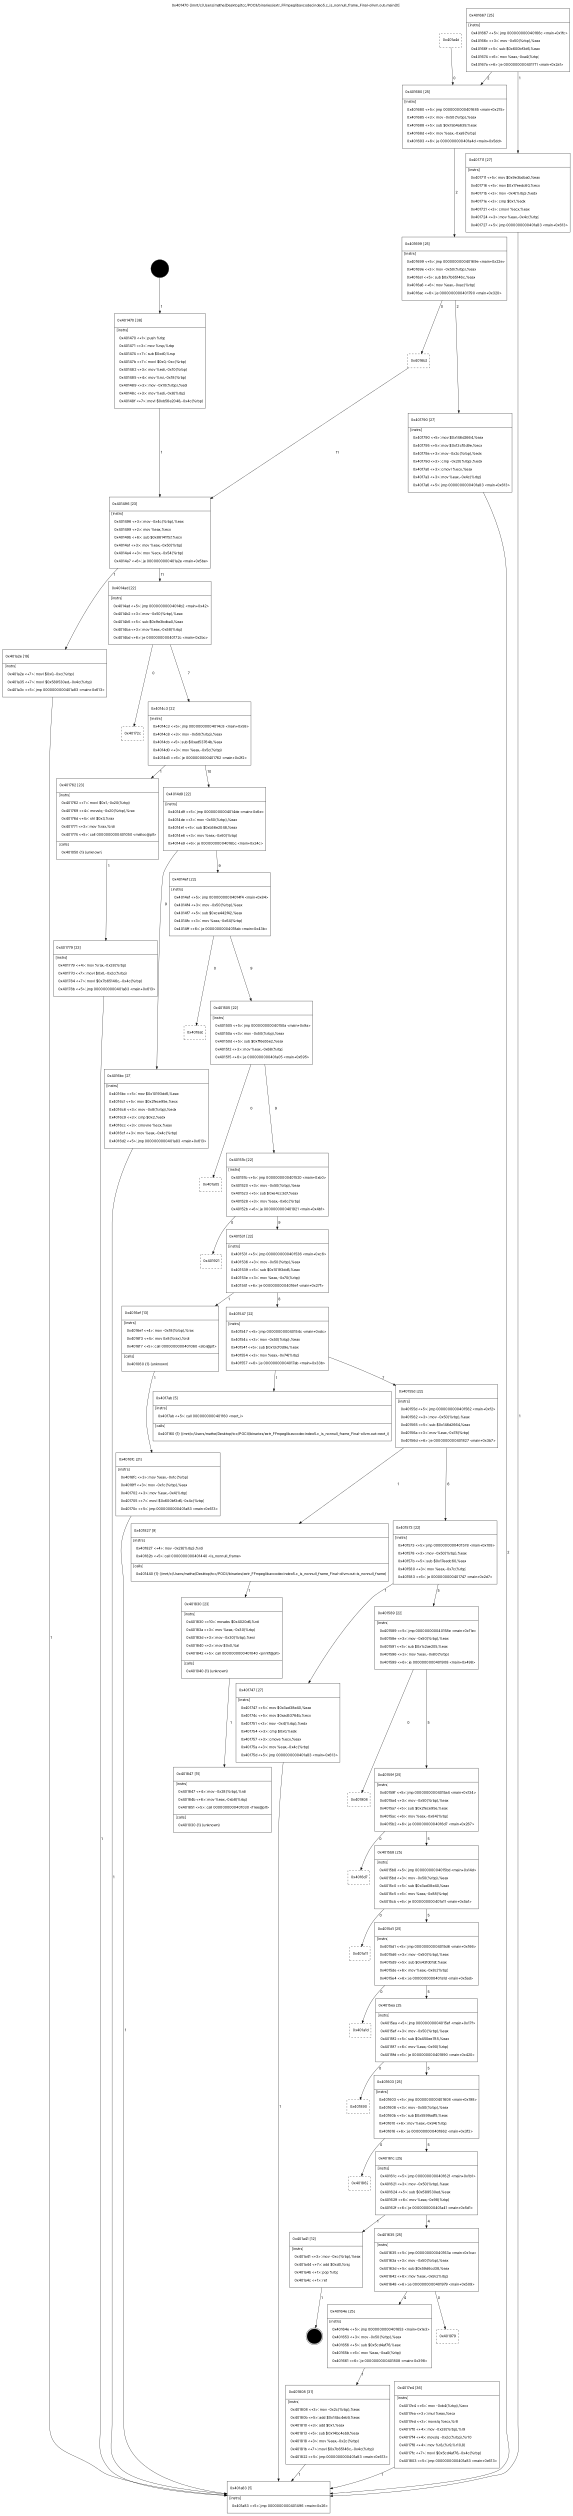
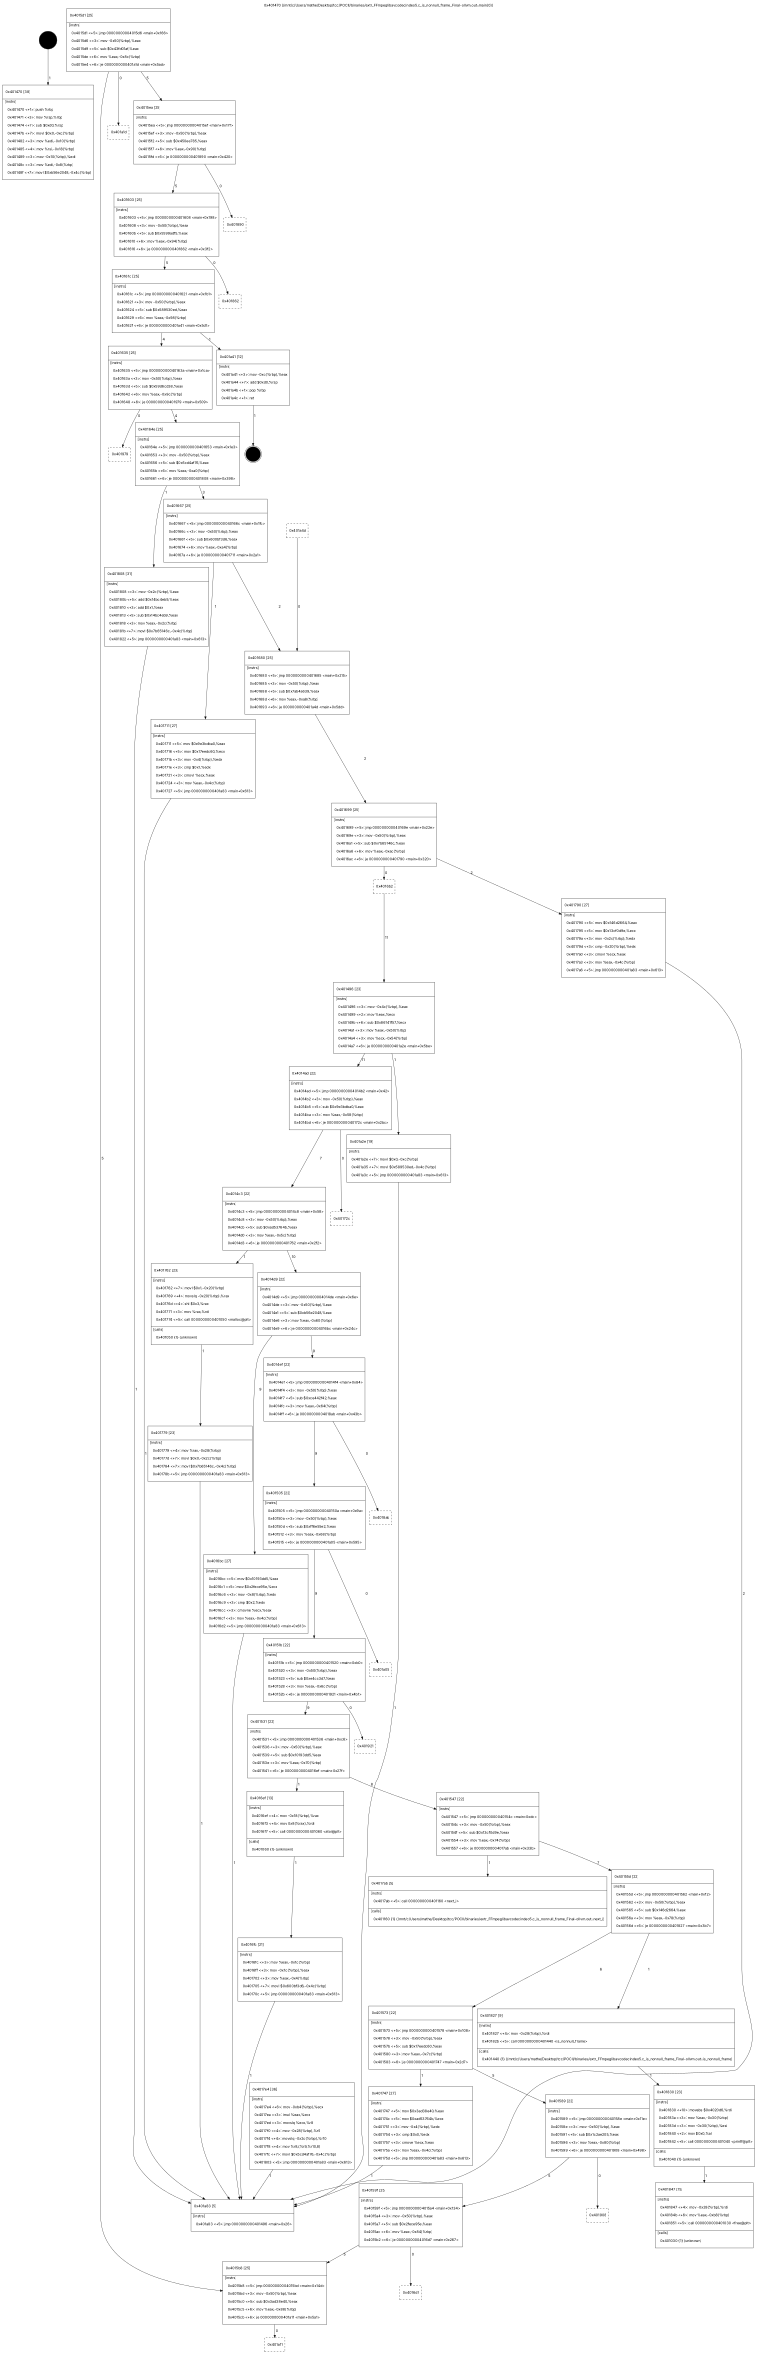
edge "0x401470 [38]" -> "0x401496 [23]": removed, label "1"
edge "0x40164e [25]" -> "0x401667 [25]": added, label "3"
edge "0x4015b8 [25]" -> "0x4015d1 [25]": reversed
